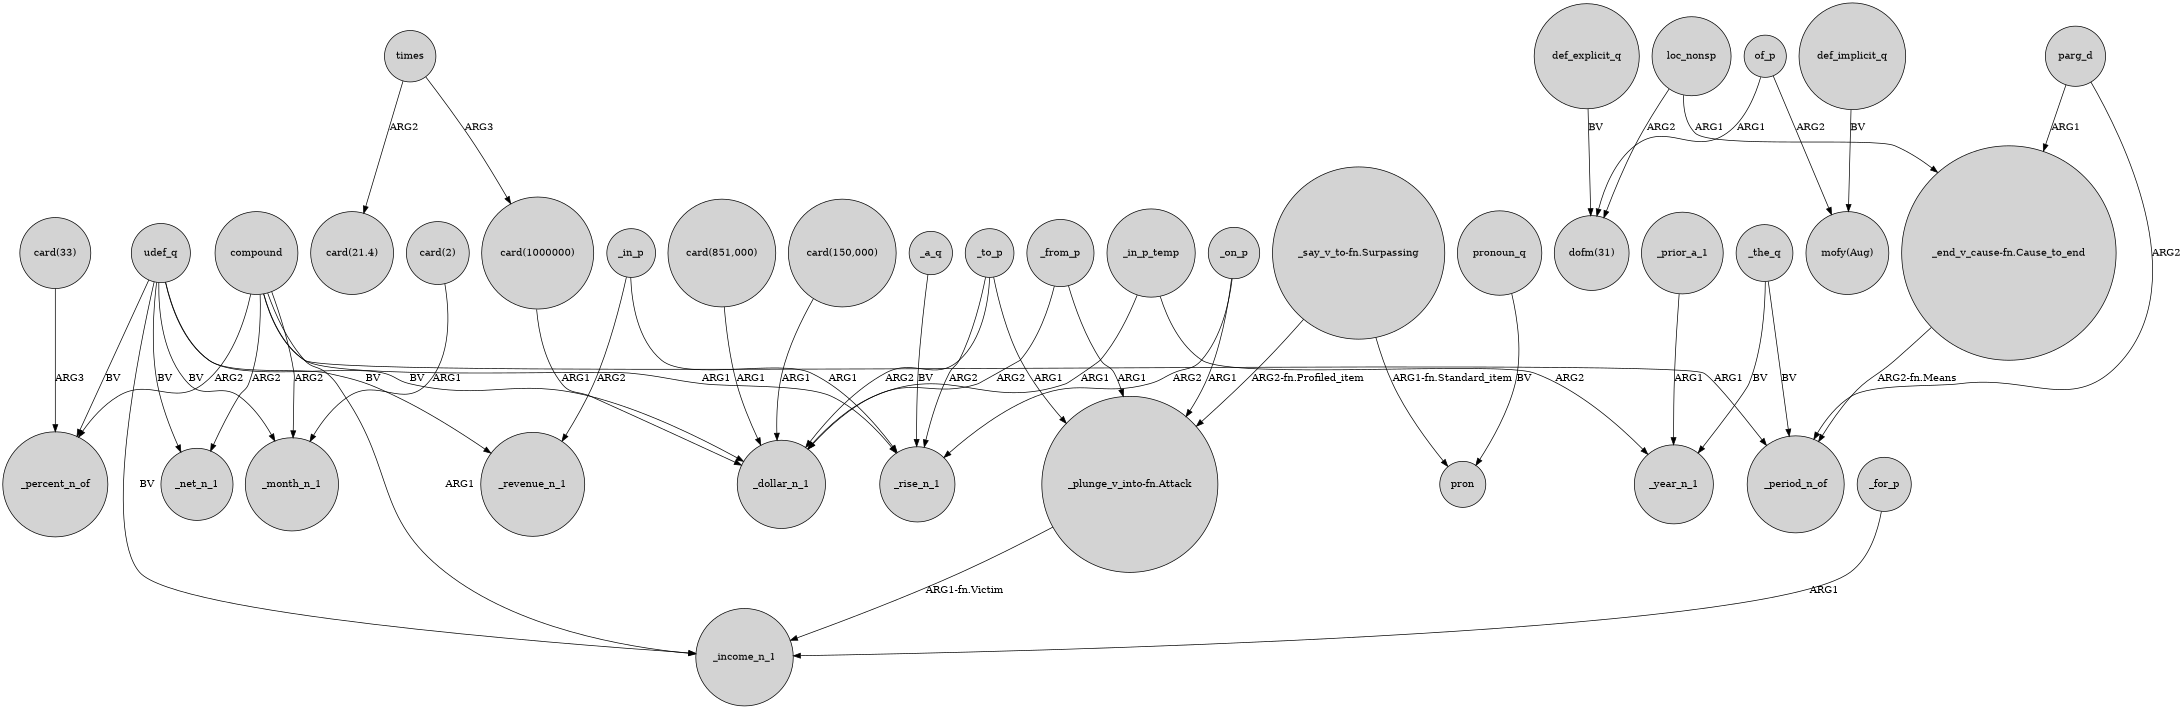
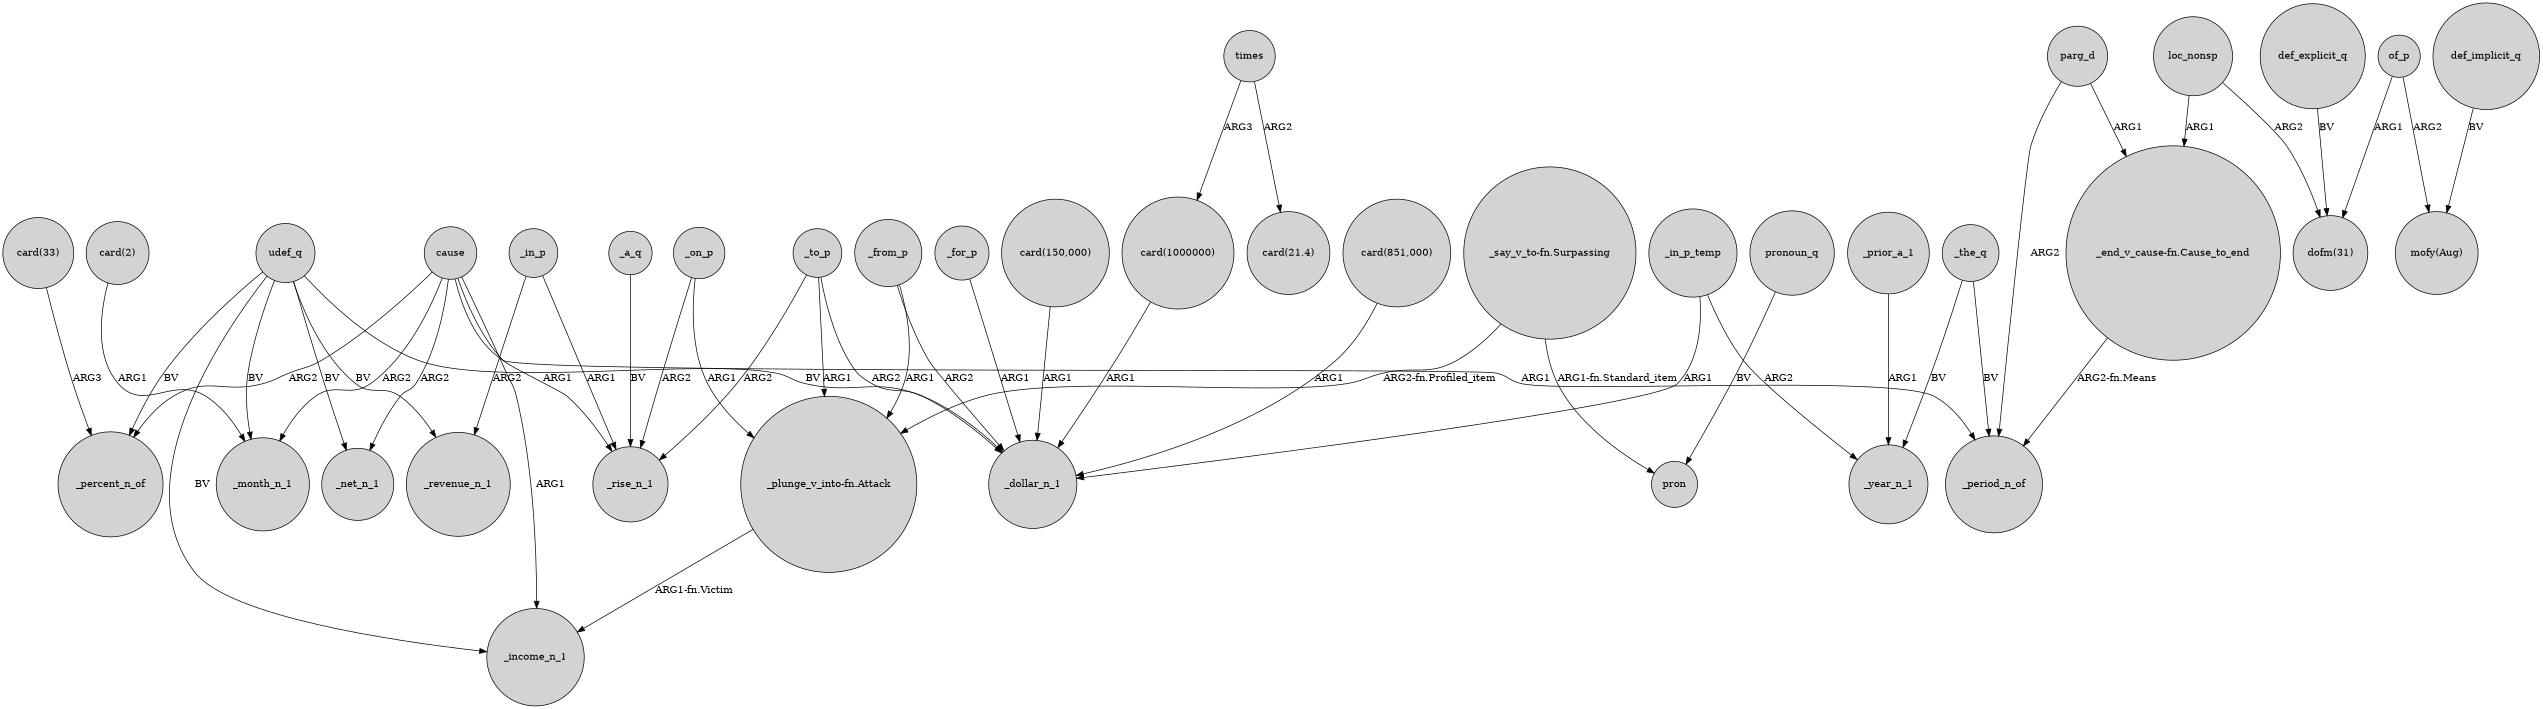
node "compound": label "compound" -> "cause"
edge "_for_p" -> "_income_n_1": now "_for_p" -> "_dollar_n_1"
